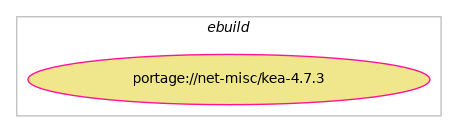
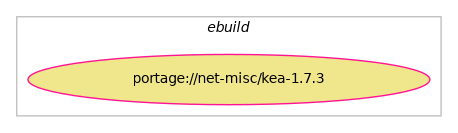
node "portage://net-misc/kea-4.7.3": label "portage://net-misc/kea-4.7.3" -> "portage://net-misc/kea-1.7.3"
